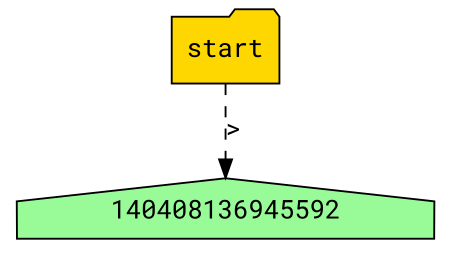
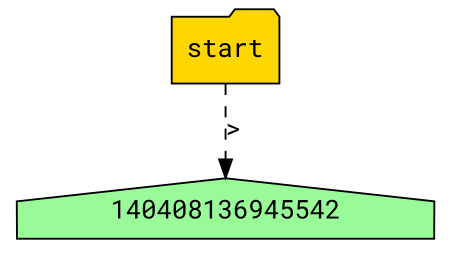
node "140408136945592": label "140408136945592" -> "140408136945542"
